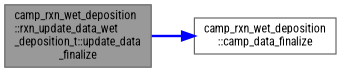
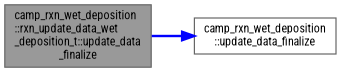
node "camp_rxn_wet_deposition ::camp_data_finalize": label "camp_rxn_wet_deposition ::camp_data_finalize" -> "camp_rxn_wet_deposition ::update_data_finalize"
